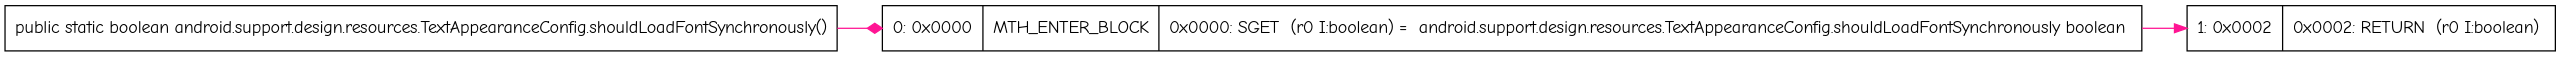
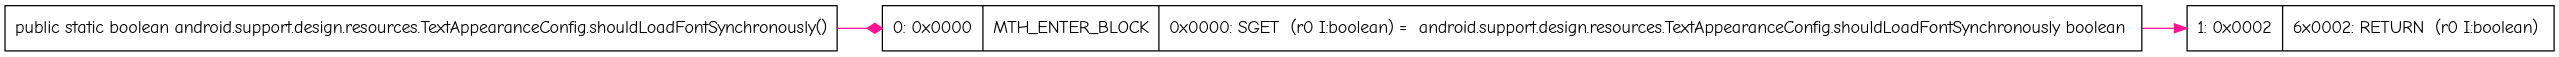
node "1: 0x0002": text "0x0002: RETURN  (r0 I:boolean)" -> "6x0002: RETURN  (r0 I:boolean)"
